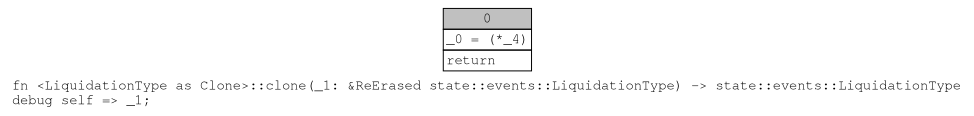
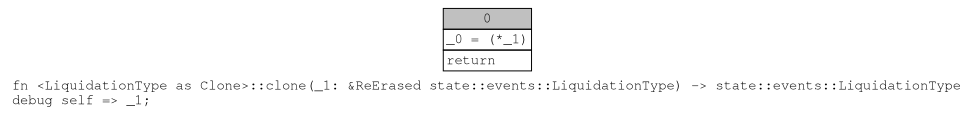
node "0": text "_0 = (*_4)" -> "_0 = (*_1)"
